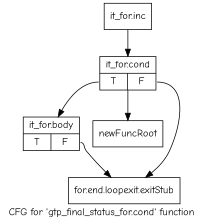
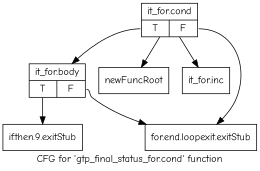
edge "it_for.inc" -> "it_for.cond": reversed
node "if.then.9.exitStub": added
